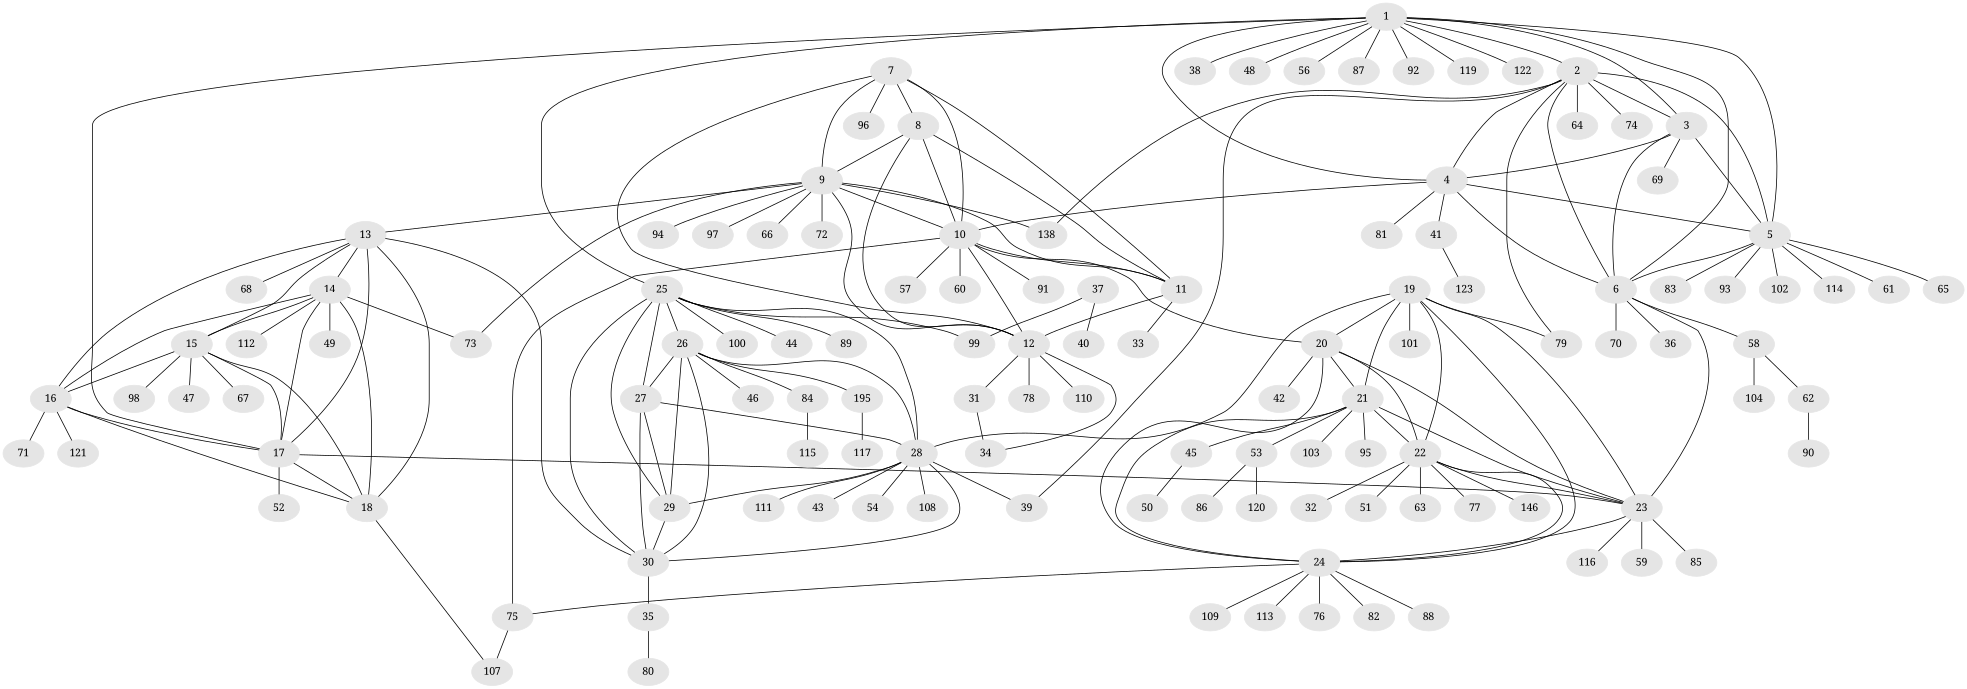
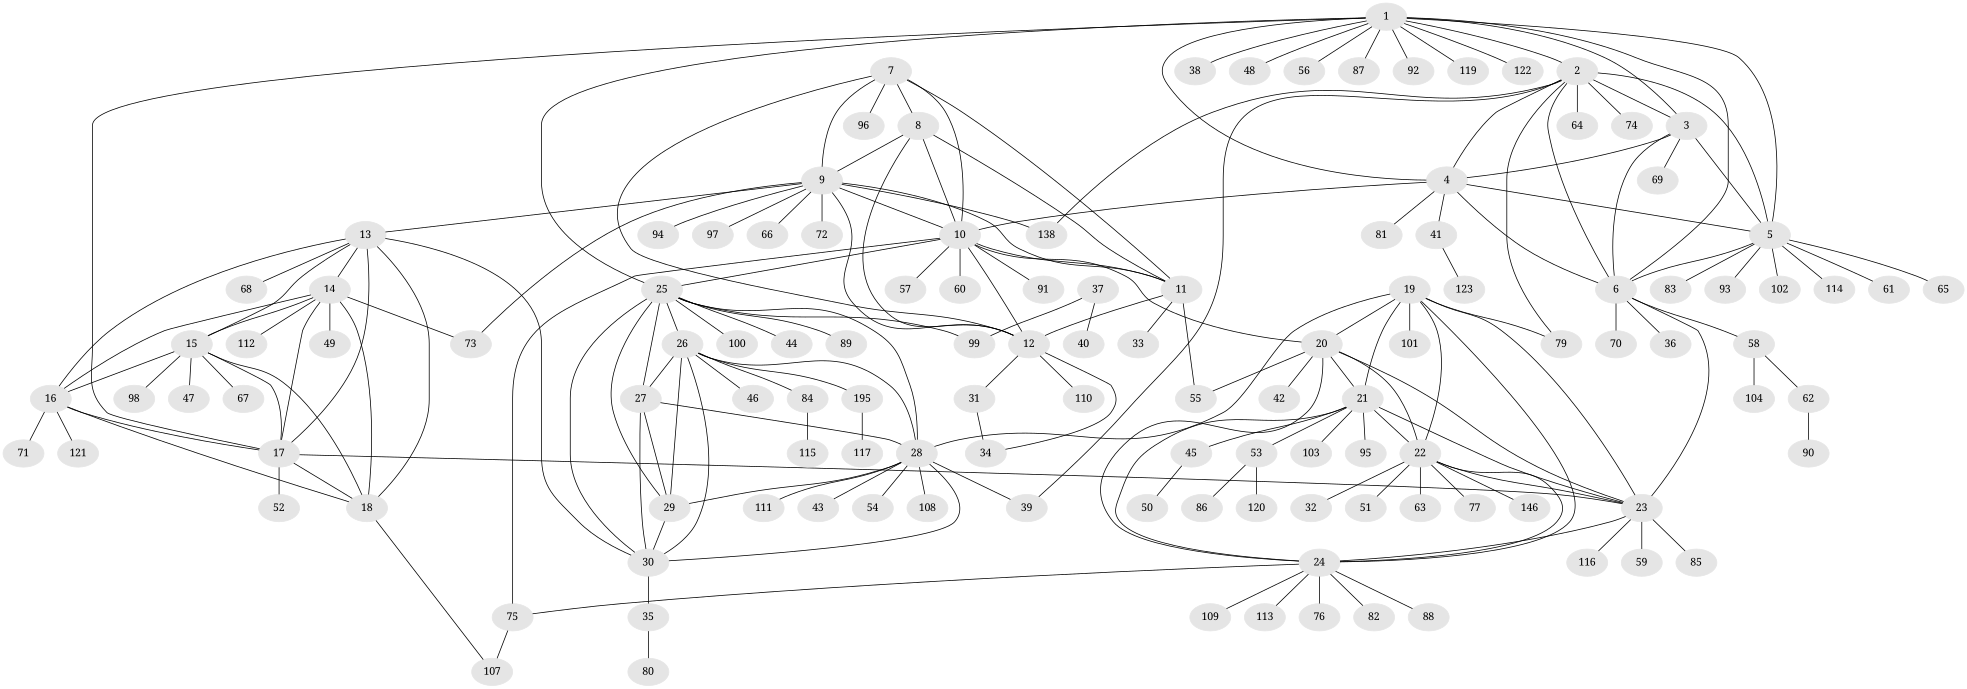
edge "10" -- "25": added
node "78": removed
node "55": added
